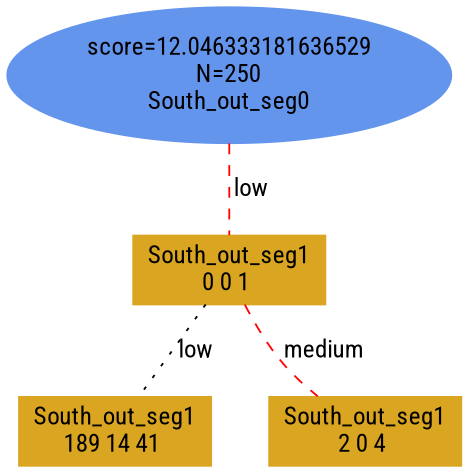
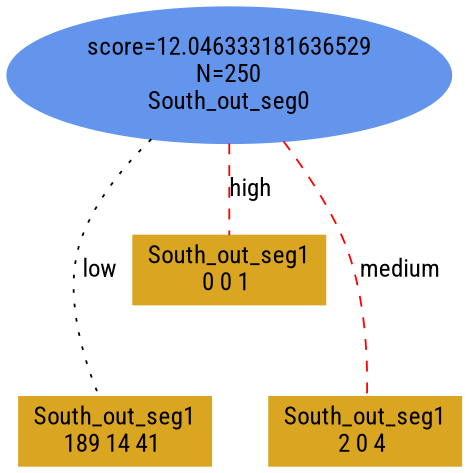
edge "score=12.046333181636529 N=250 South_out_seg0" -- "South_out_seg1 0 0 1": label "low" -> "high"
edge "South_out_seg1 0 0 1" -- "South_out_seg1 189 14 41": now "score=12.046333181636529 N=250 South_out_seg0" -- "South_out_seg1 189 14 41"
edge "South_out_seg1 0 0 1" -- "South_out_seg1 2 0 4": now "score=12.046333181636529 N=250 South_out_seg0" -- "South_out_seg1 2 0 4"
